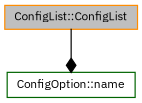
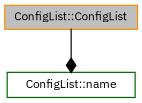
node "ConfigOption::name": label "ConfigOption::name" -> "ConfigList::name"
